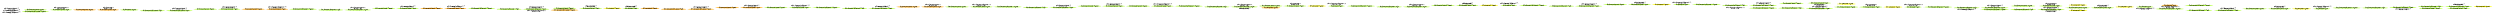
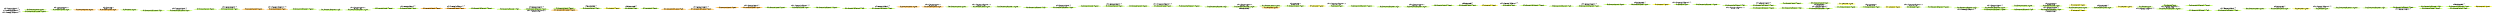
node "Call [164, 60-autotvm_0-Op(nn.relu)[*]](op=nn.relu)": fillcolor orange -> greenyellow
node "Call [40, 13-tensorrt_0-Op(nn.conv3d)[*, *]](op=nn.conv3d)": fillcolor orange -> greenyellow
